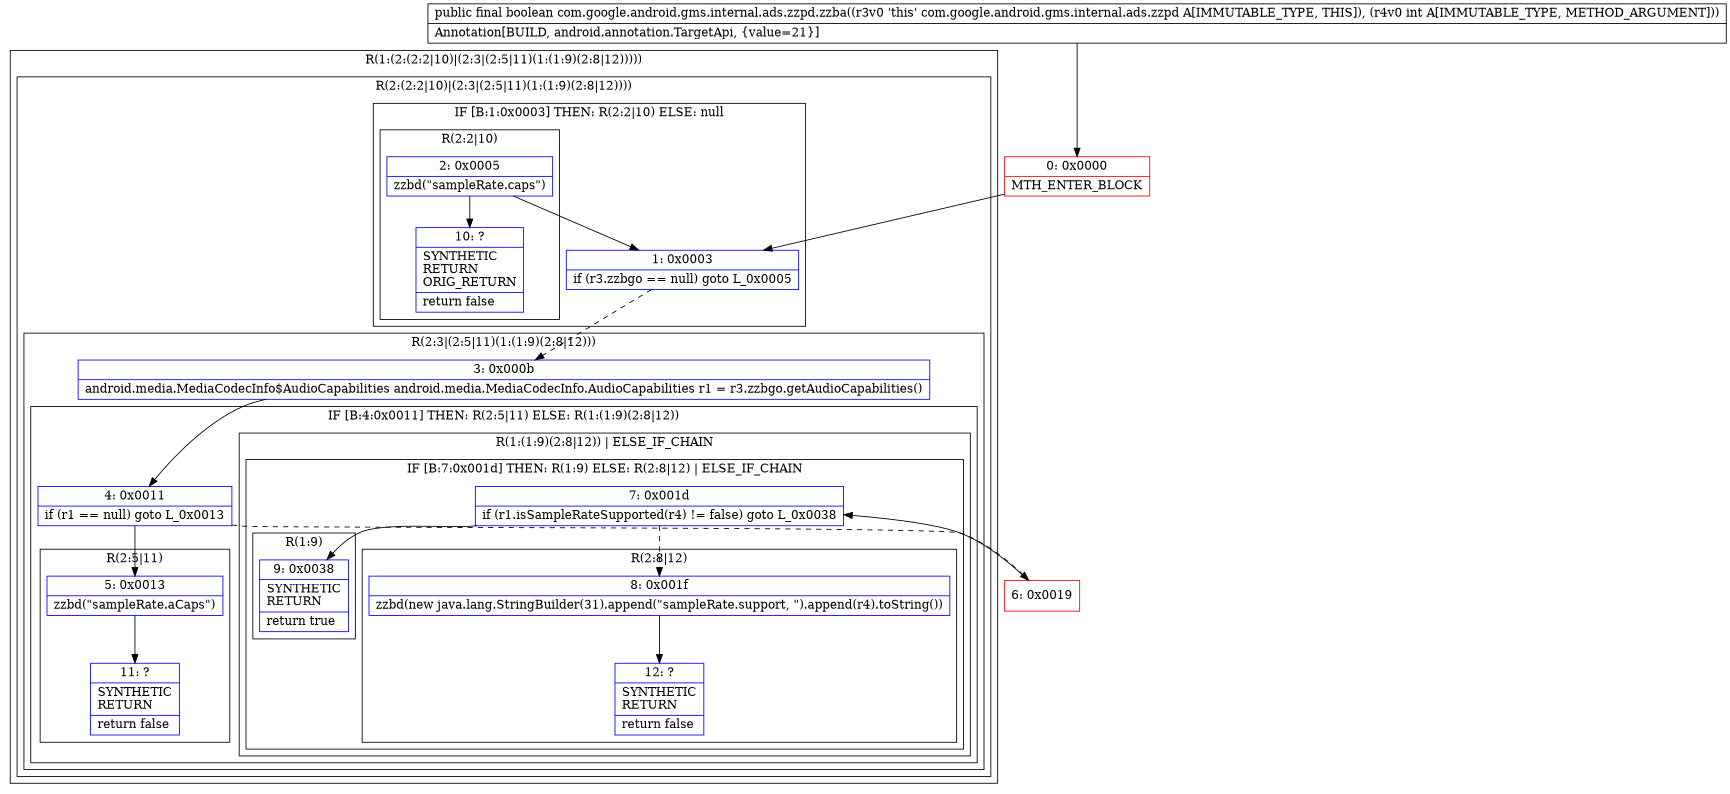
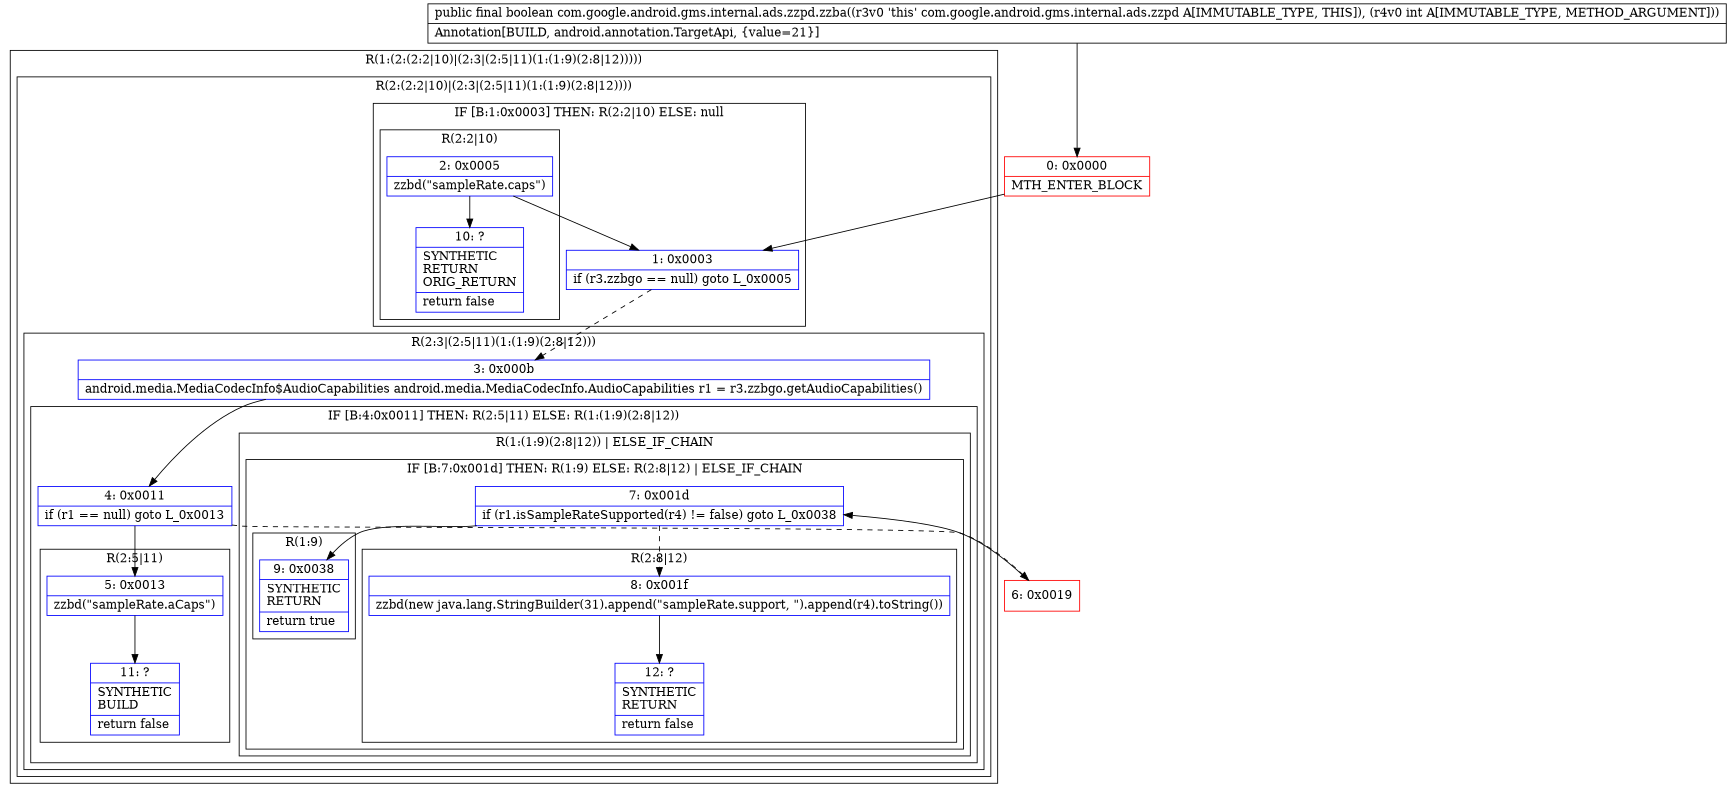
node "11: ?": text "RETURN" -> "BUILD"
